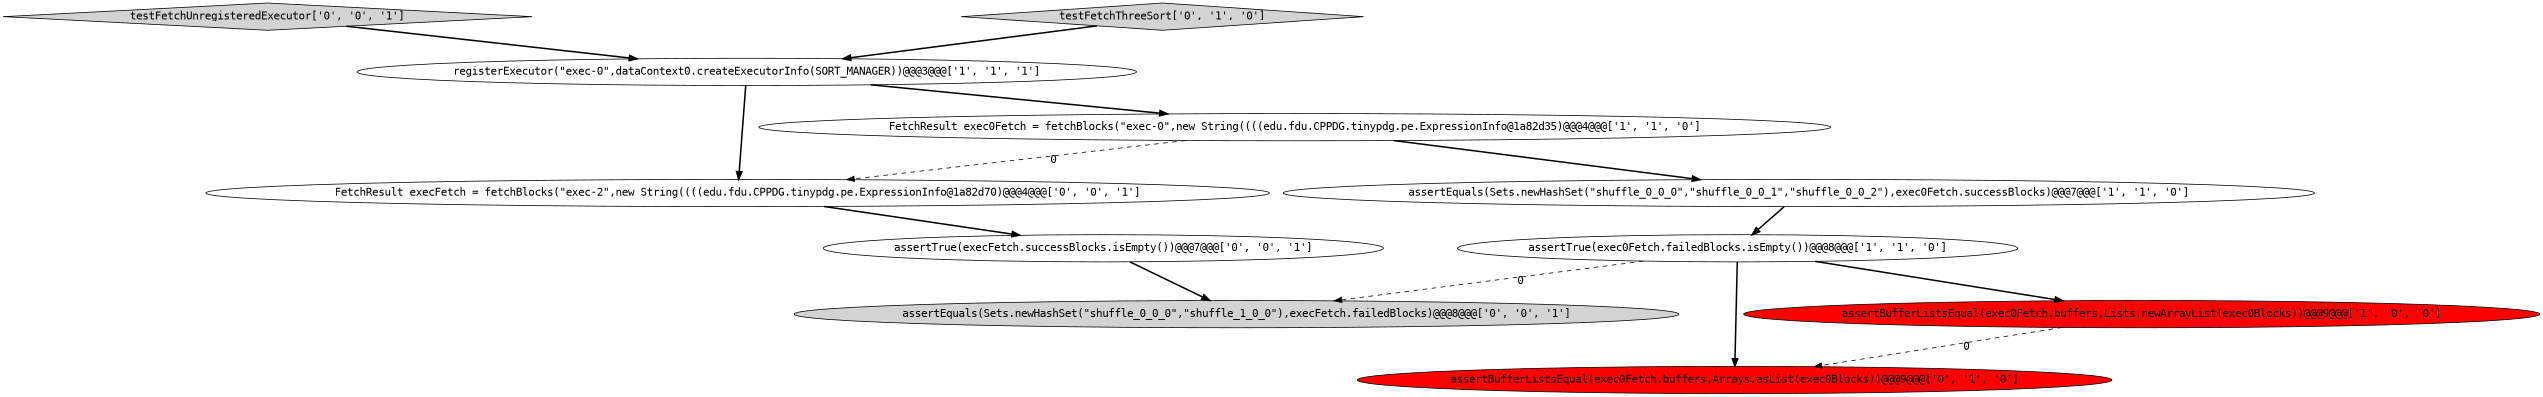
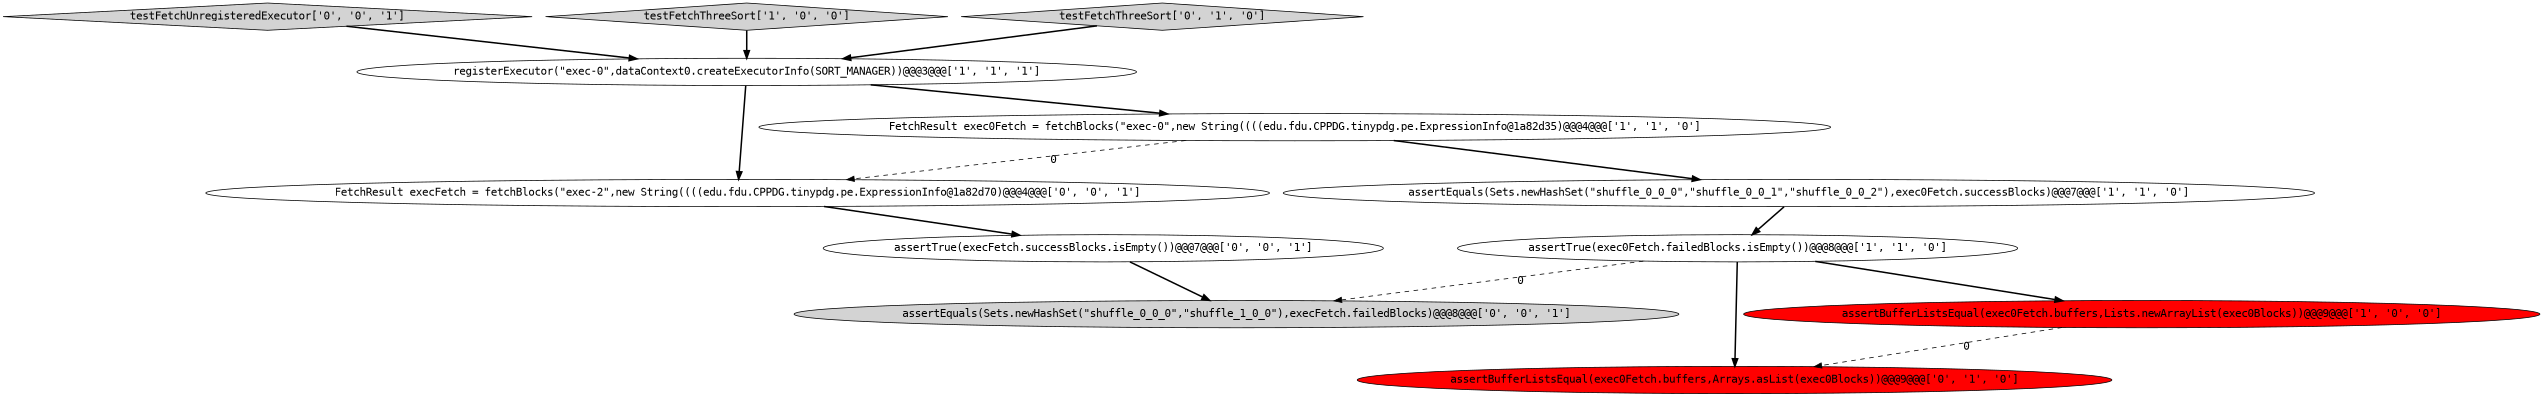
node "testFetchThreeSort['1', '0', '0']": added
